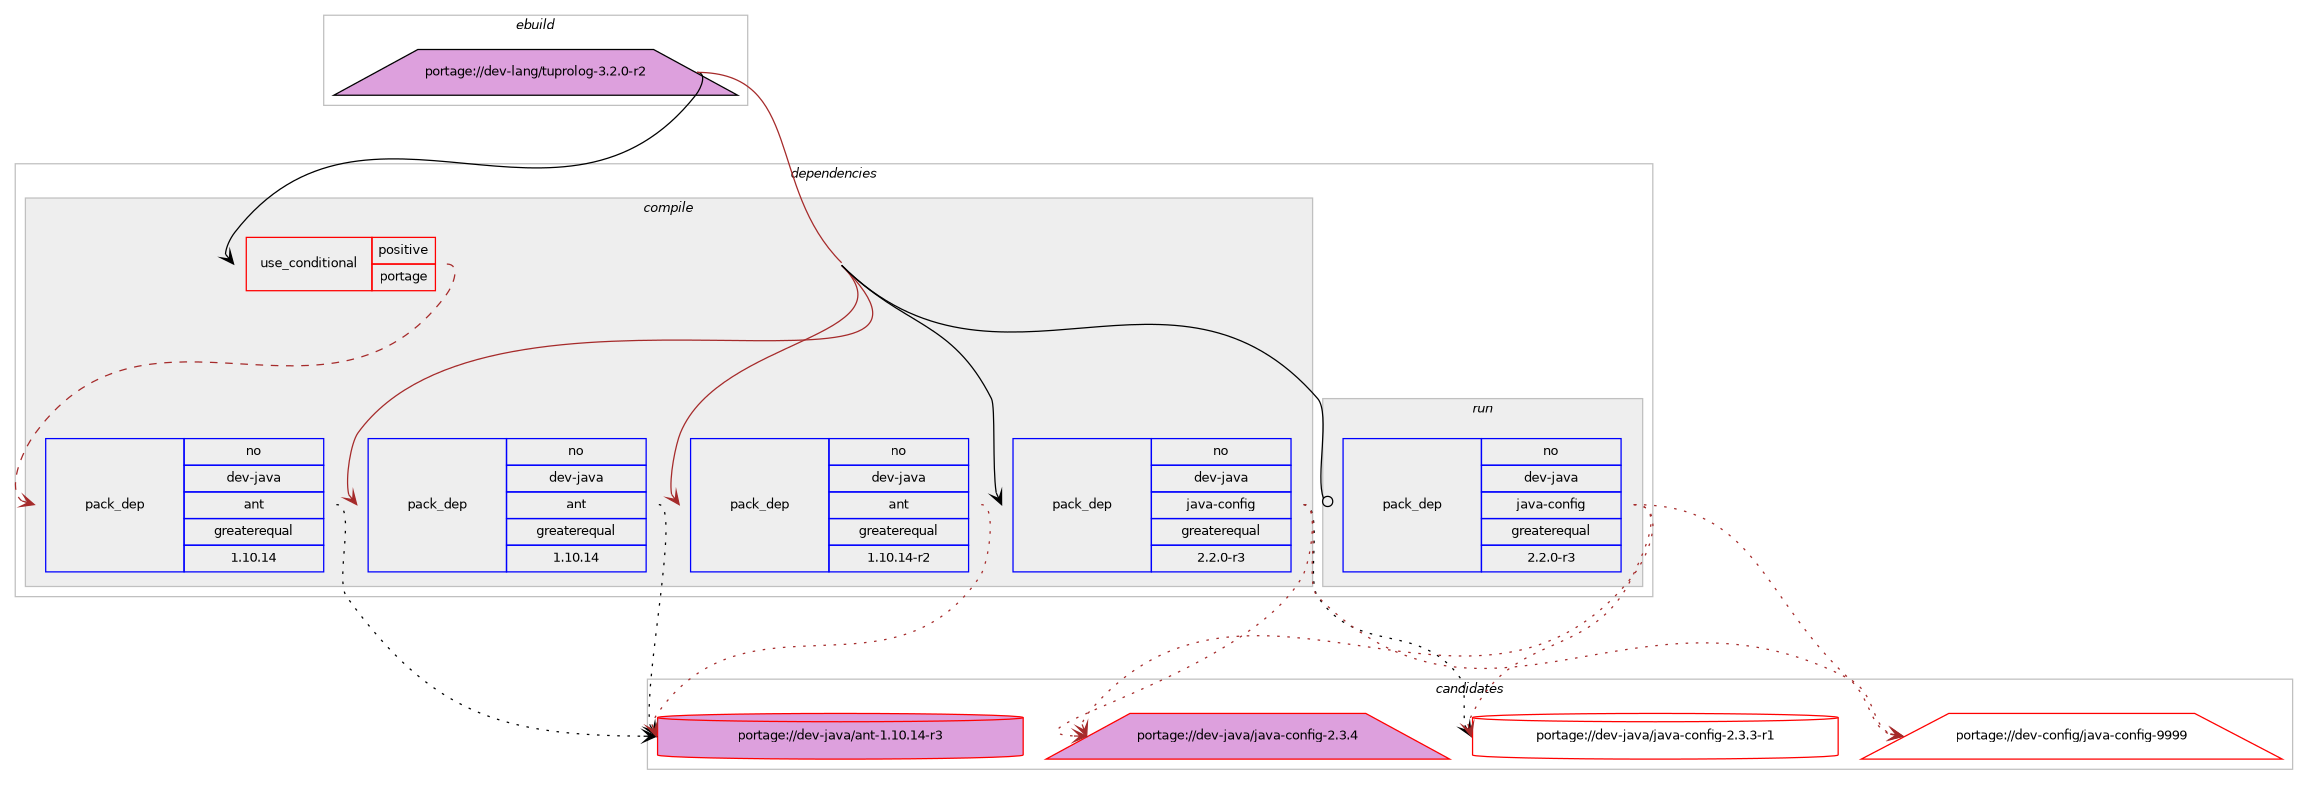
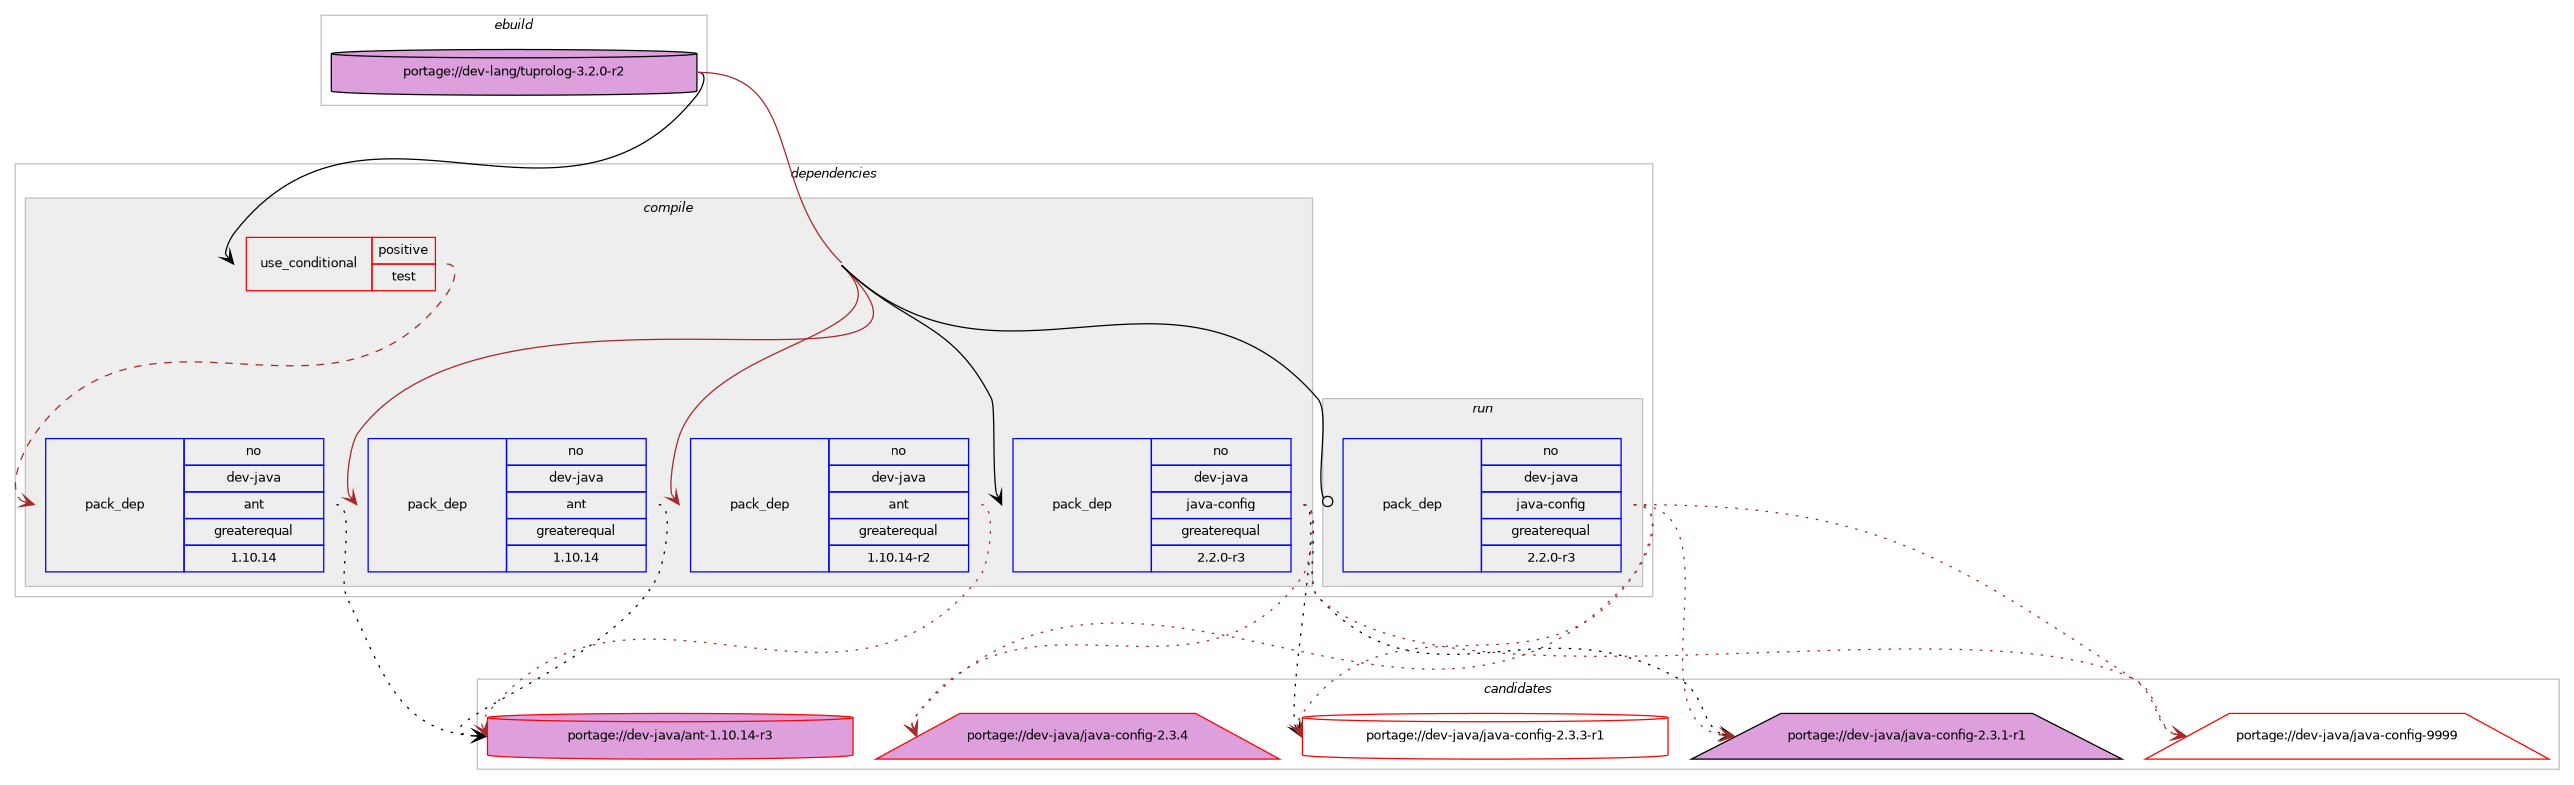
node "portage://dev-lang/tuprolog-3.2.0-r2": shape trapezium -> cylinder
node "use_conditional": text "portage" -> "test"
node "portage://dev-java/java-config-2.3.1-r1": added
node "portage://dev-config/java-config-9999": label "portage://dev-config/java-config-9999" -> "portage://dev-java/java-config-9999"
